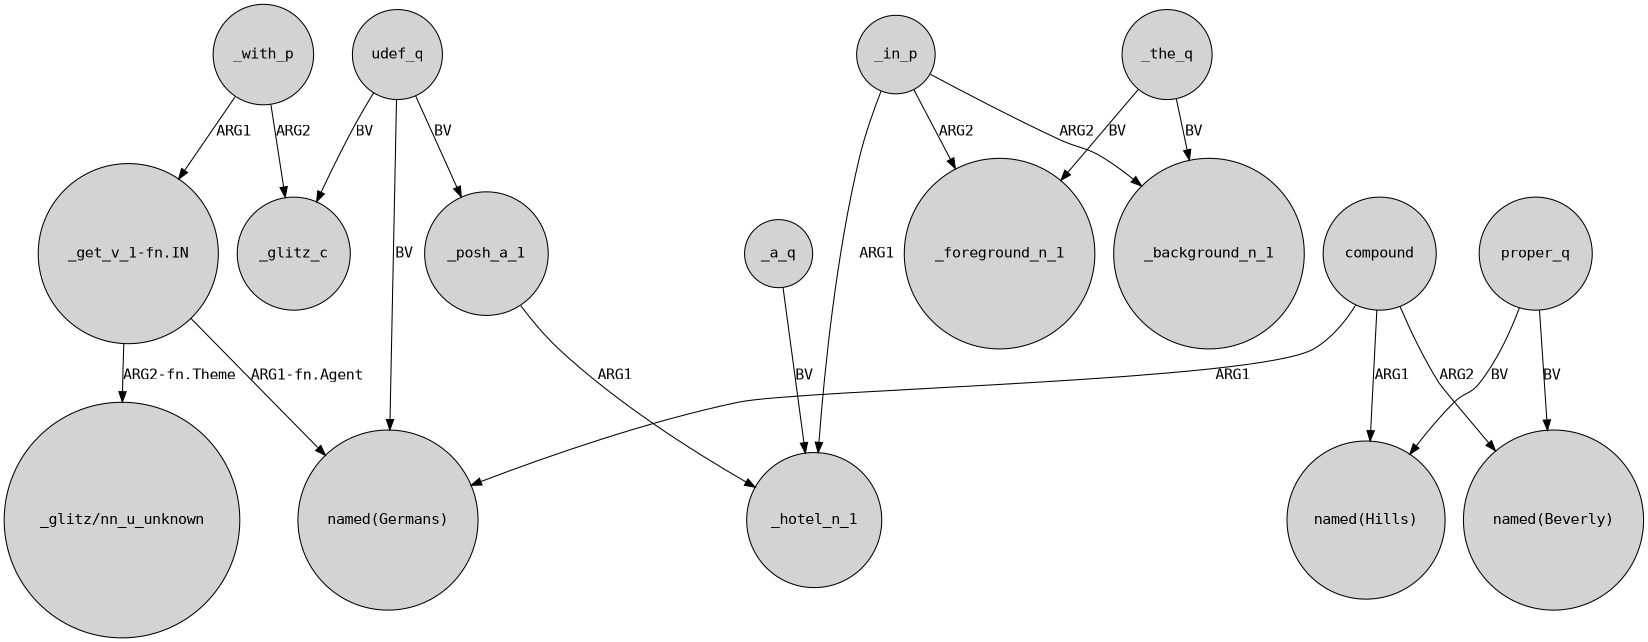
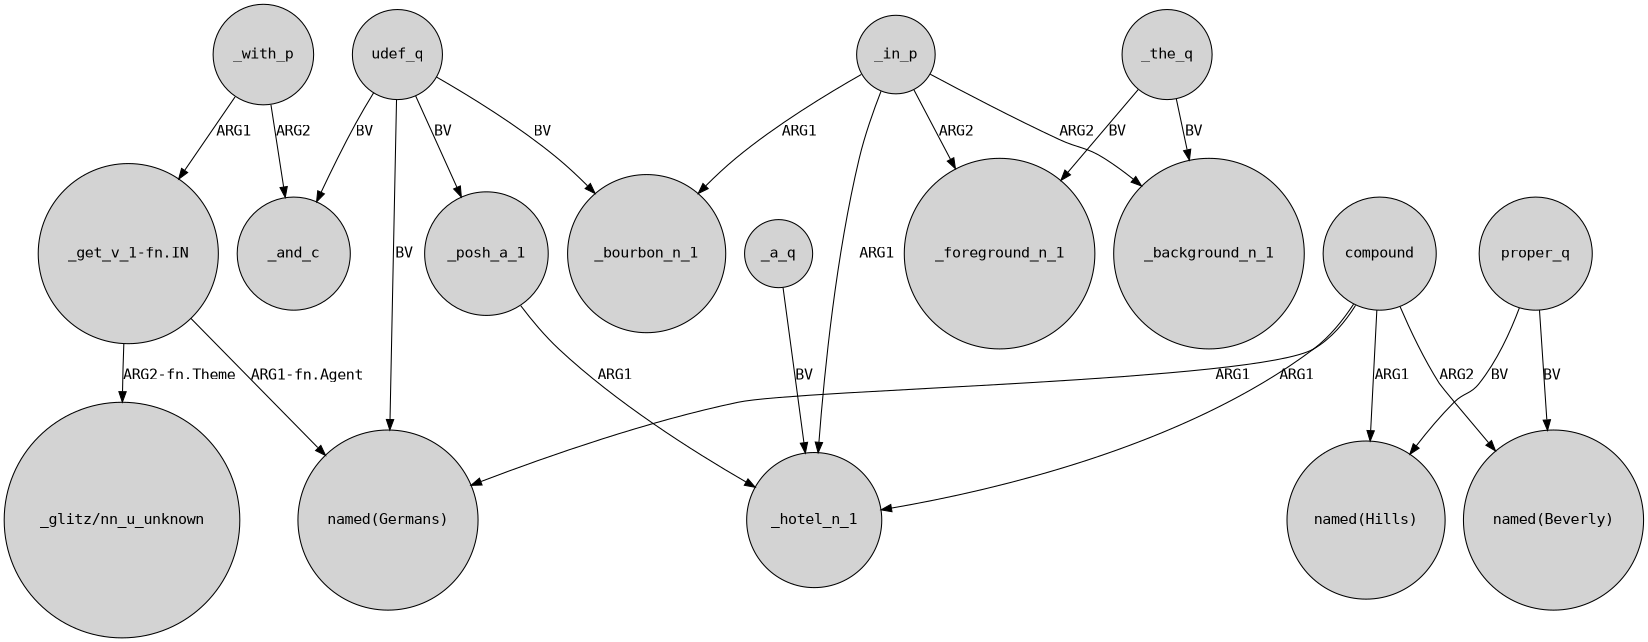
node "_glitz_c": label "_glitz_c" -> "_and_c"
node "_bourbon_n_1": added
edge "compound" -> "_hotel_n_1": added, label "ARG1"
